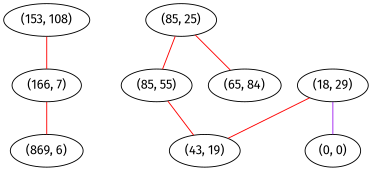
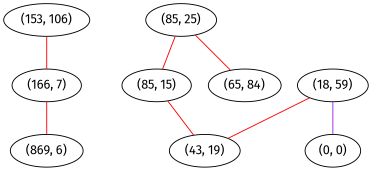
node "(153, 108)": label "(153, 108)" -> "(153, 106)"
node "(85, 55)": label "(85, 55)" -> "(85, 15)"
node "(18, 29)": label "(18, 29)" -> "(18, 59)"
